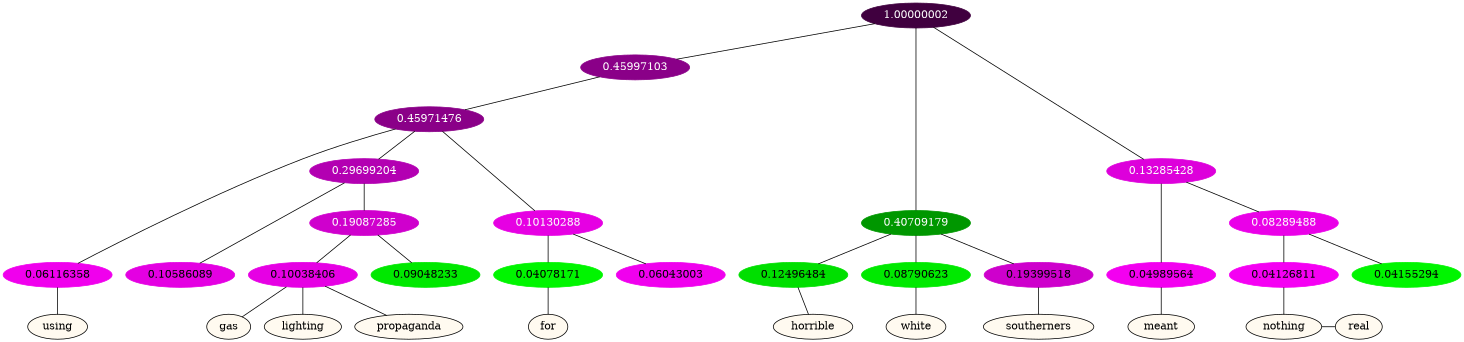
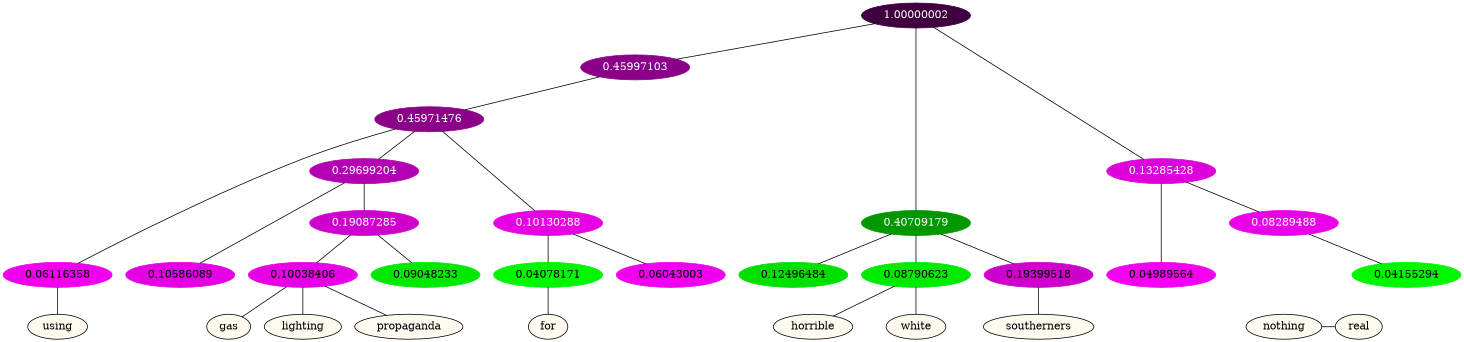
node "0.04126811": removed
edge "0.12496484" -- "horrible": now "0.08790623" -- "horrible"
node "meant": removed
